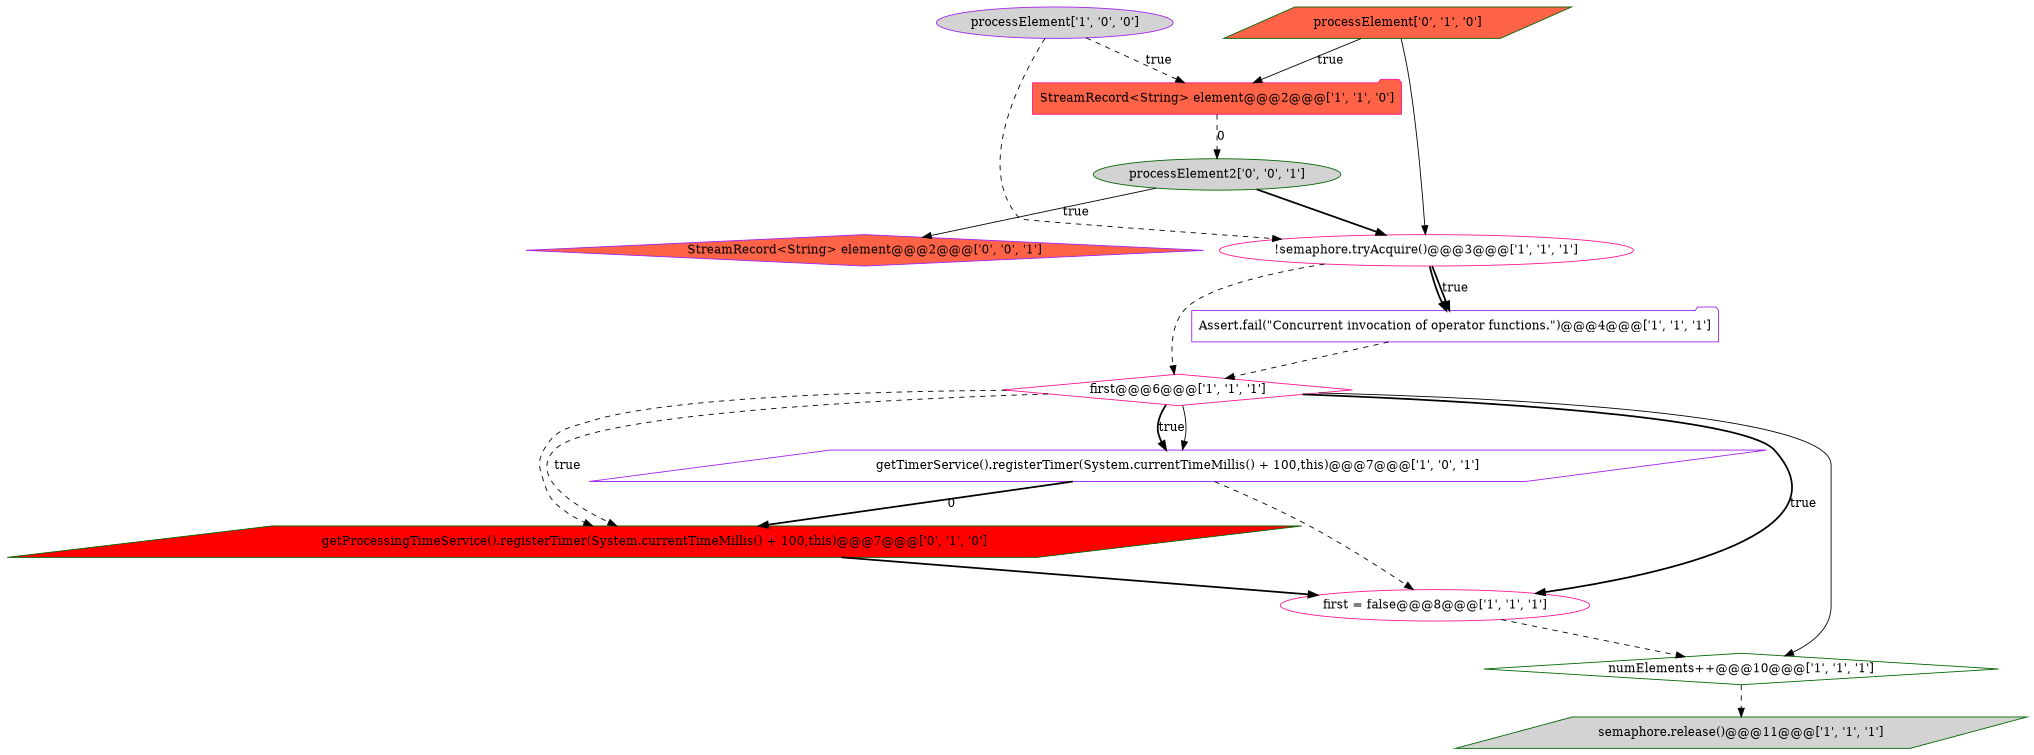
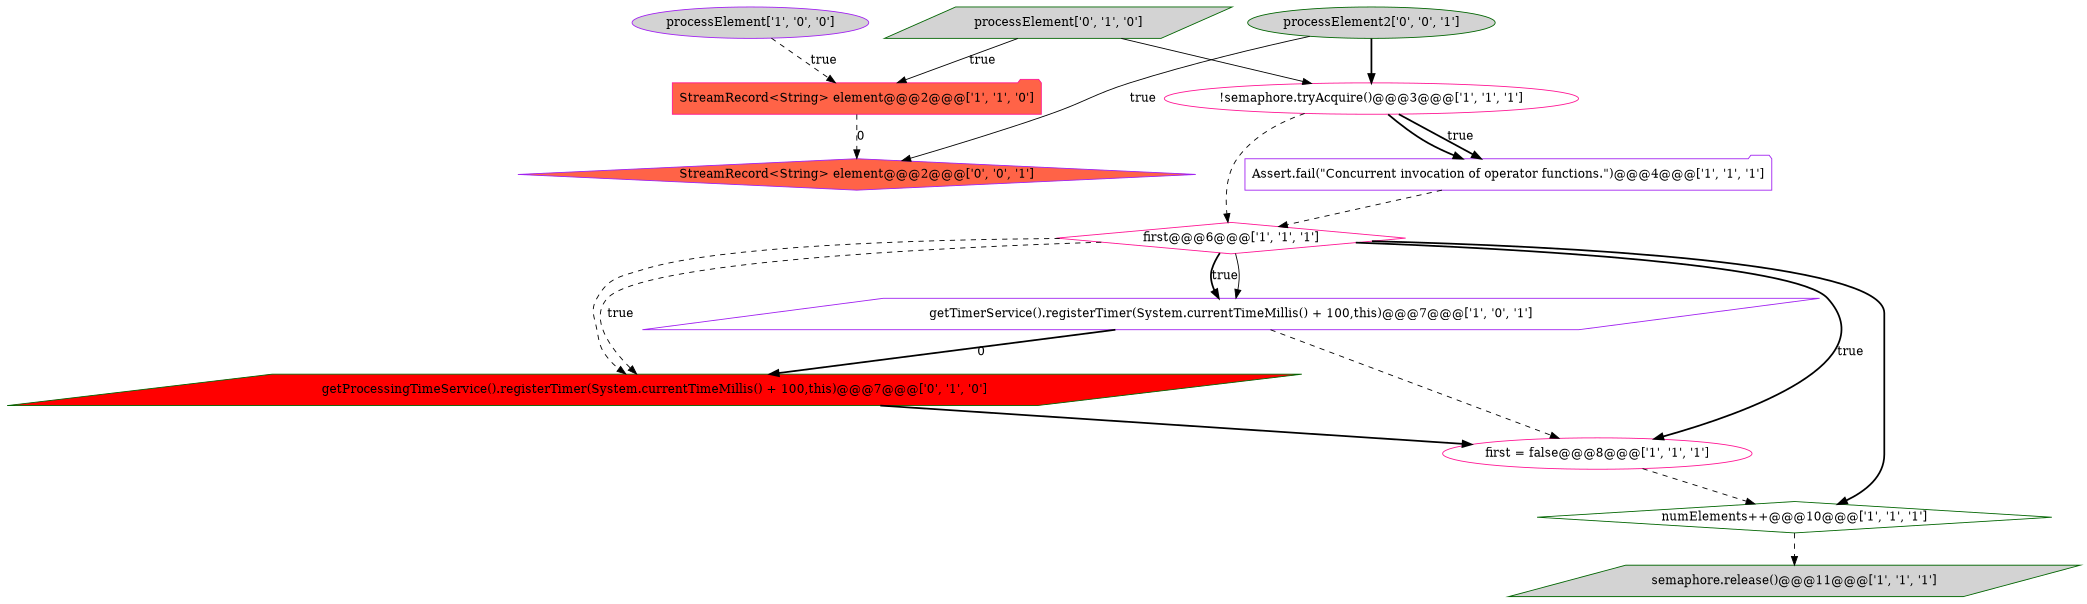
node "processElement['0', '1', '0']": fillcolor tomato -> lightgray
edge "StreamRecord<String> element@@@2@@@['1', '1', '0']" -> "processElement2['0', '0', '1']": now "StreamRecord<String> element@@@2@@@['1', '1', '0']" -> "StreamRecord<String> element@@@2@@@['0', '0', '1']"
edge "processElement['1', '0', '0']" -> "!semaphore.tryAcquire()@@@3@@@['1', '1', '1']": removed
edge "first@@@6@@@['1', '1', '1']" -> "numElements++@@@10@@@['1', '1', '1']": style solid -> bold
